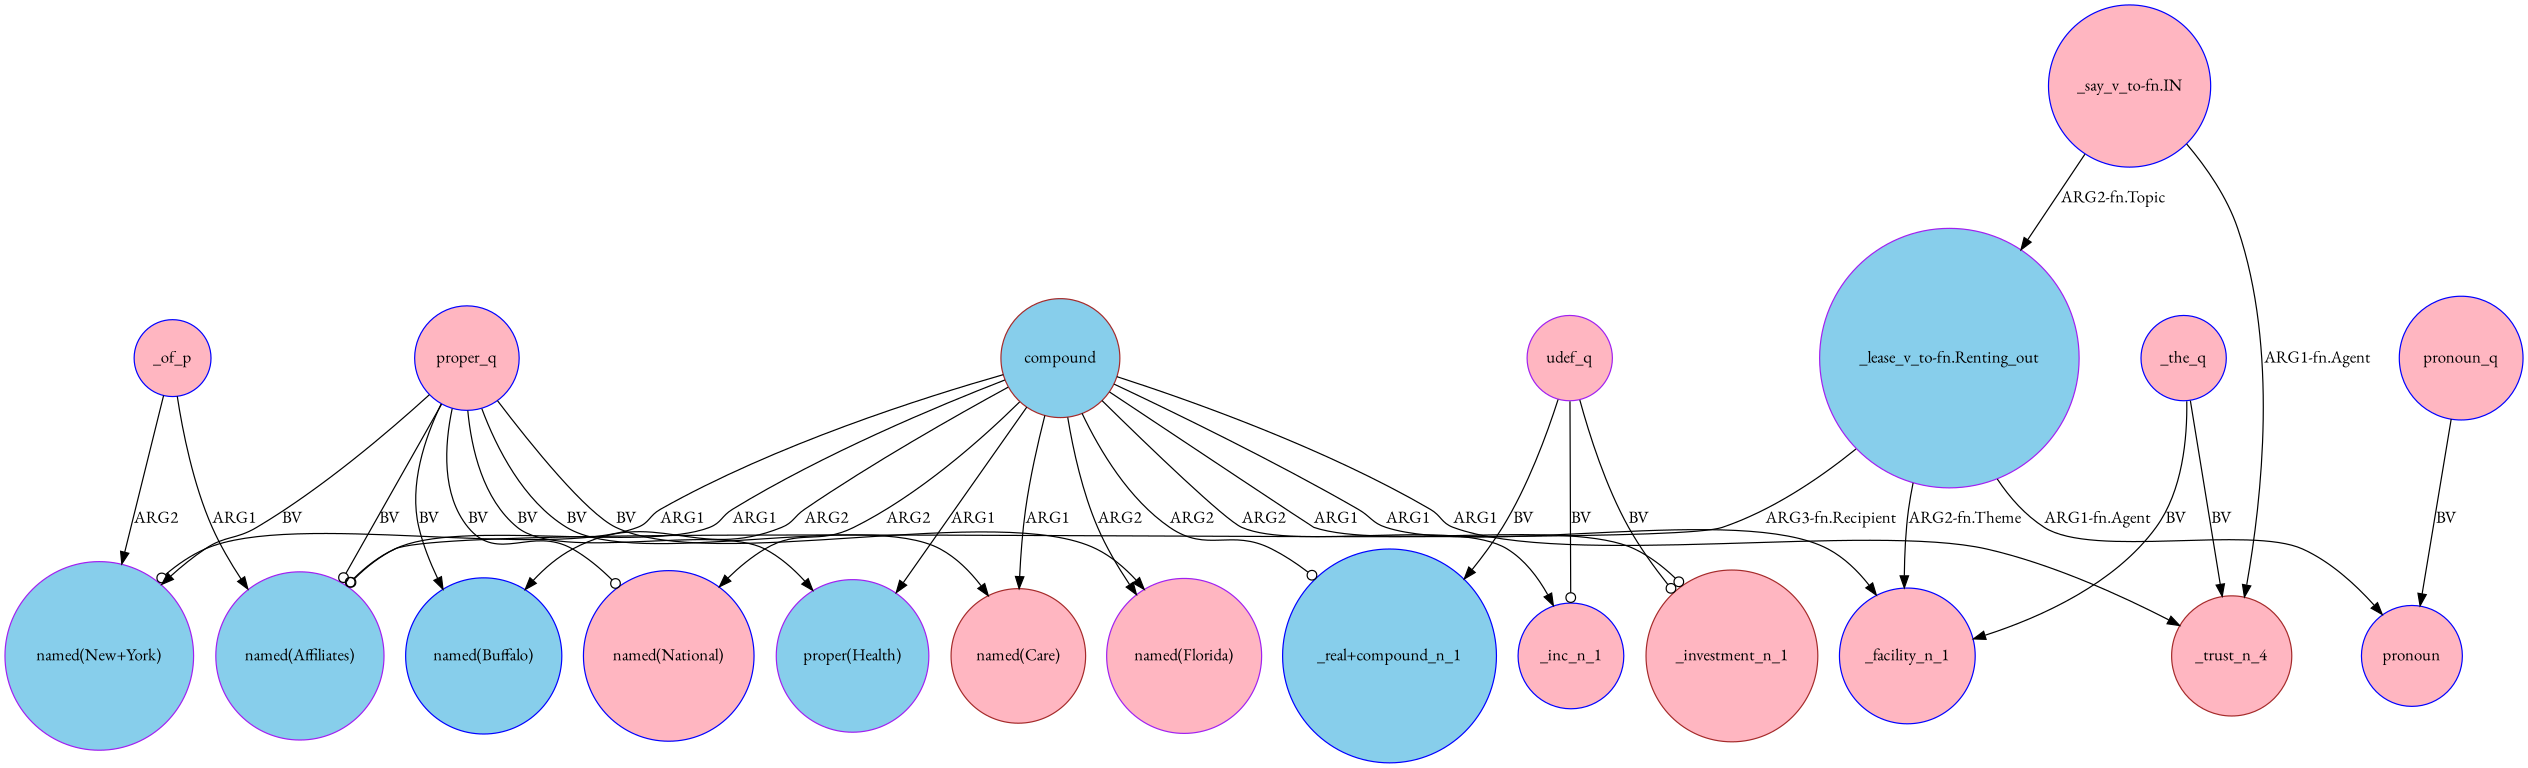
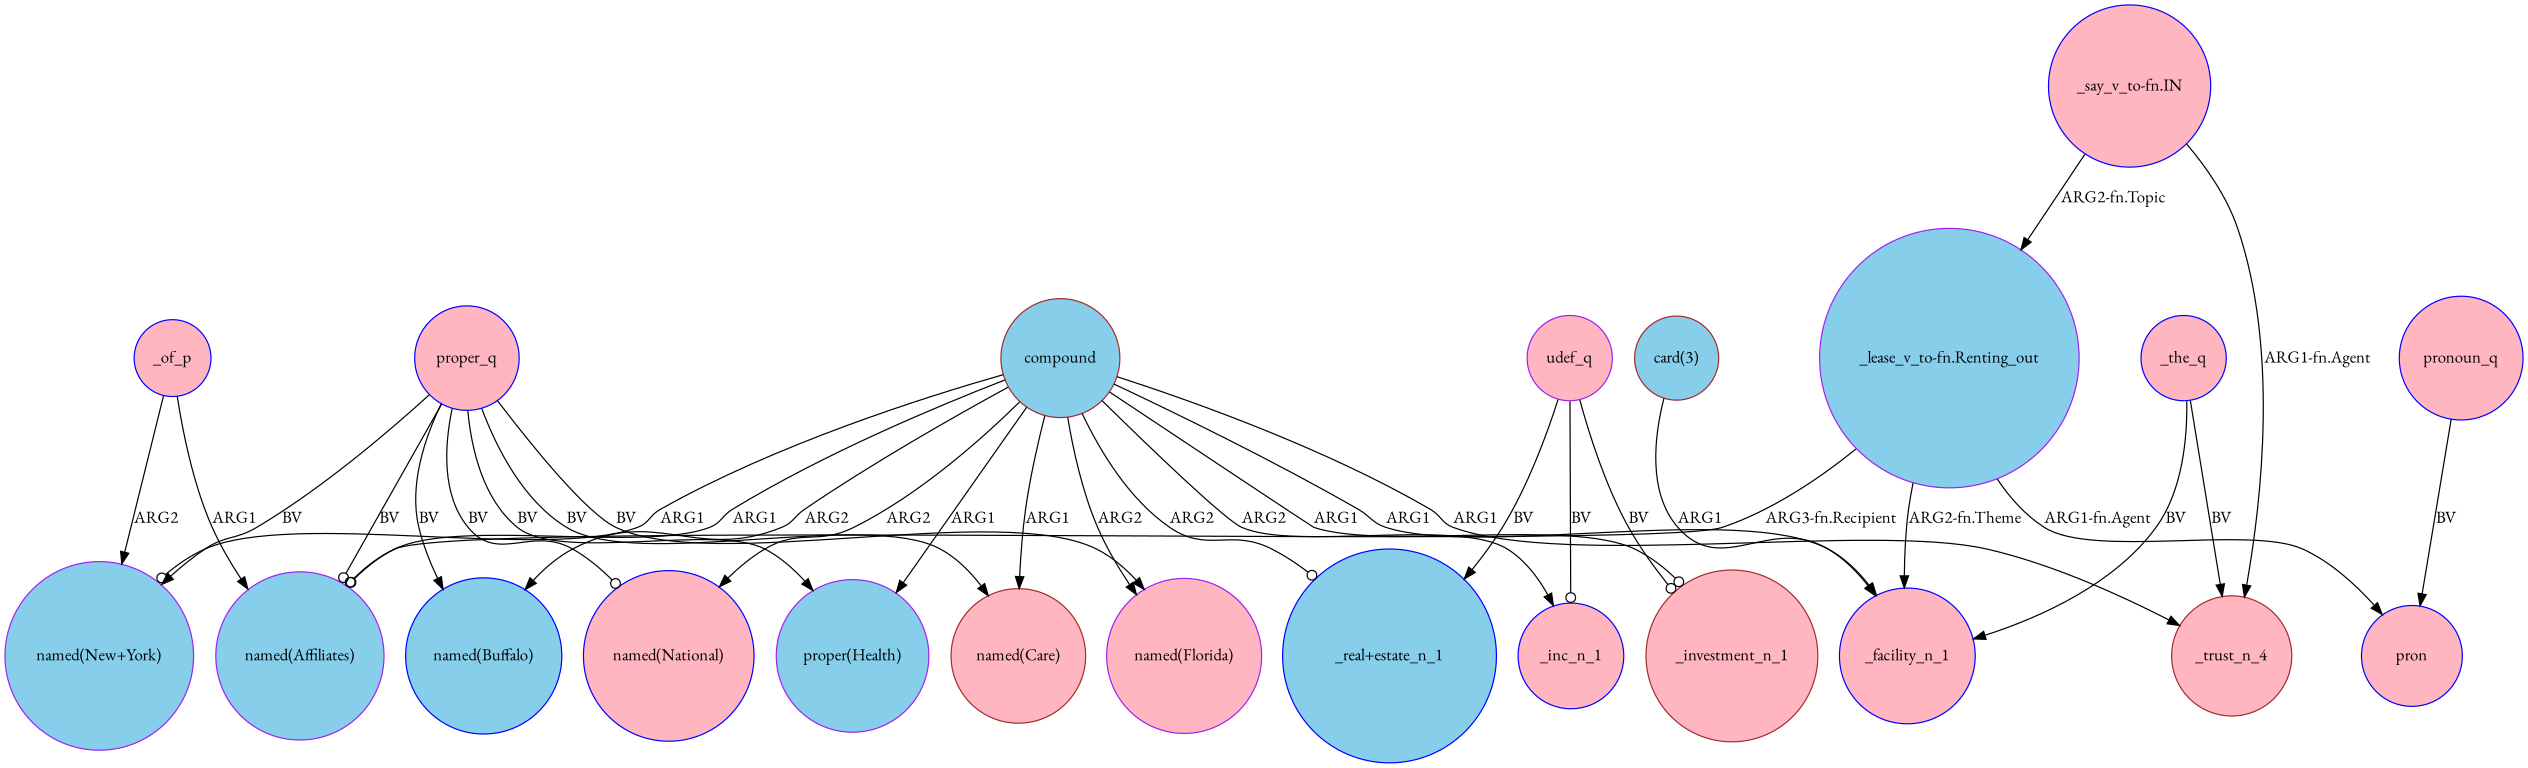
node "card(3)": added
node "_real+compound_n_1": label "_real+compound_n_1" -> "_real+estate_n_1"
node "pronoun": label "pronoun" -> "pron"
